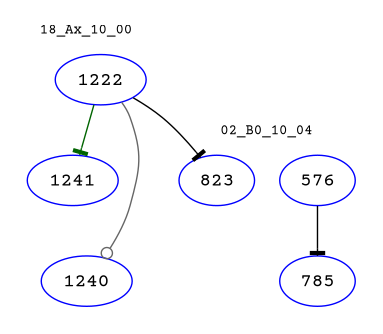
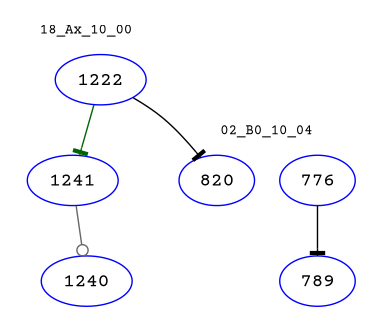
edge "1222" -> "1240": now "1241" -> "1240"
node "823": label "823" -> "820"
node "576": label "576" -> "776"
node "785": label "785" -> "789"
